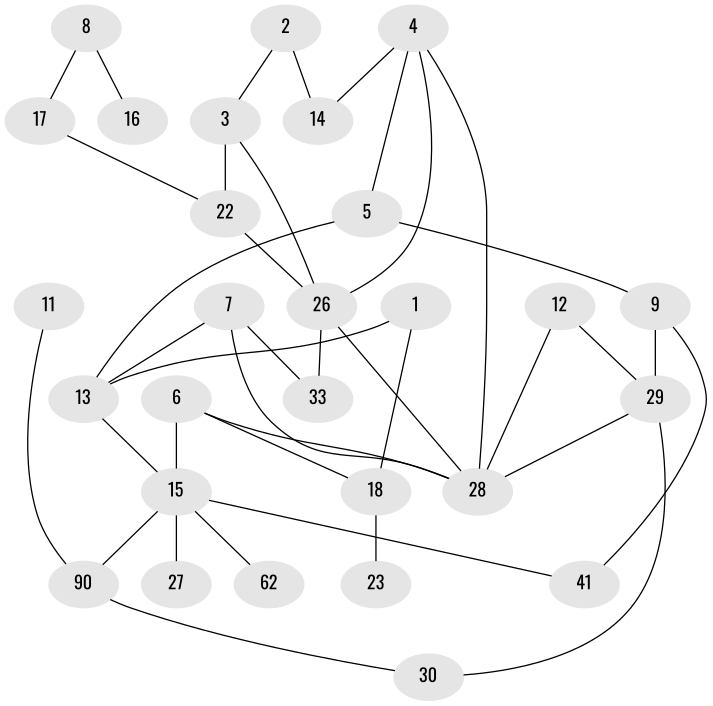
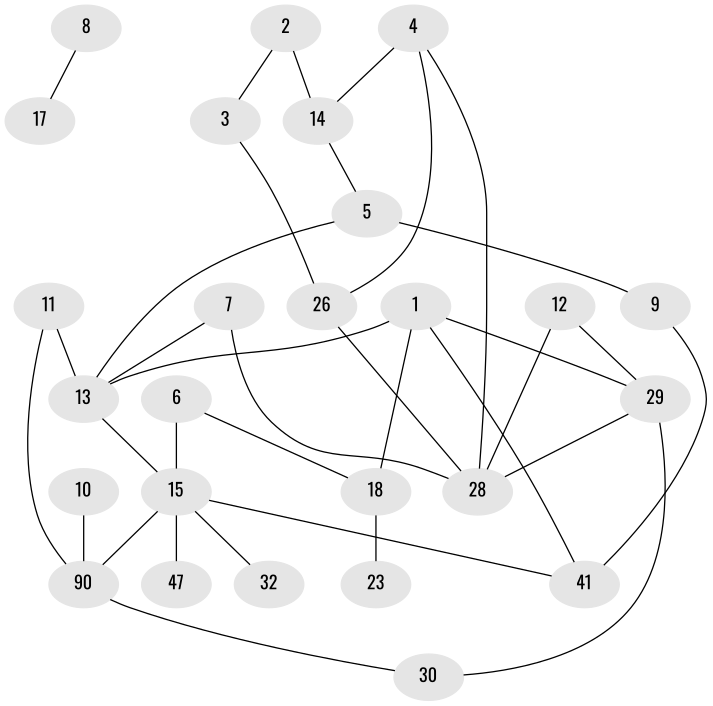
node "16": removed
edge "4" -- "5": now "14" -- "5"
node "22": removed
edge "11" -- "13": added
edge "9" -- "29": now "1" -- "29"
node "33": removed
edge "6" -- "28": removed
edge "1" -- "41": added
node "10": added
node "27": label "27" -> "47"
node "62": label "62" -> "32"
